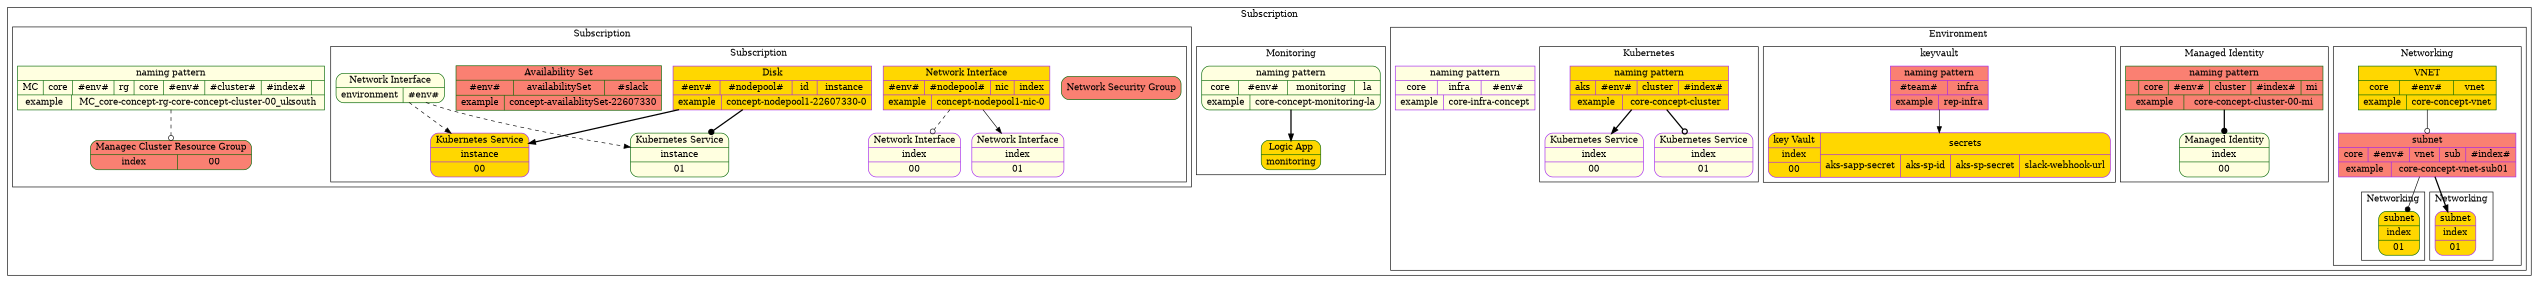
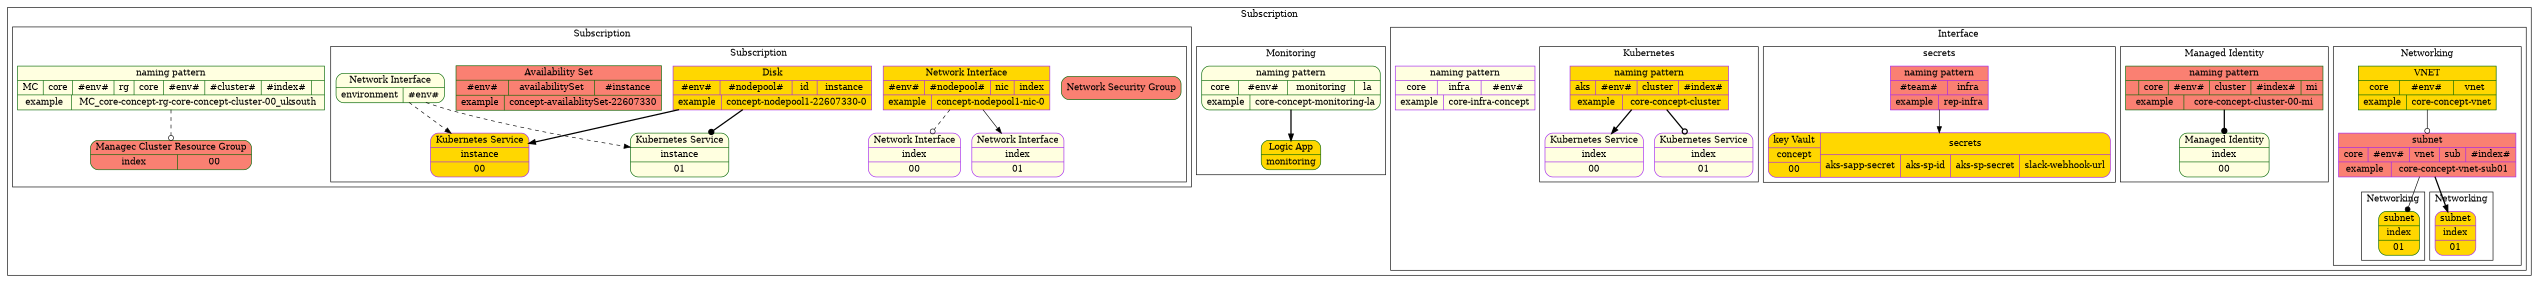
cluster "Environment": label "Environment" -> "Interface"
cluster "keyvault": label "keyvault" -> "secrets"
node "Availability Set": text "#slack" -> "#instance"
node "key Vault": text "index" -> "concept"
